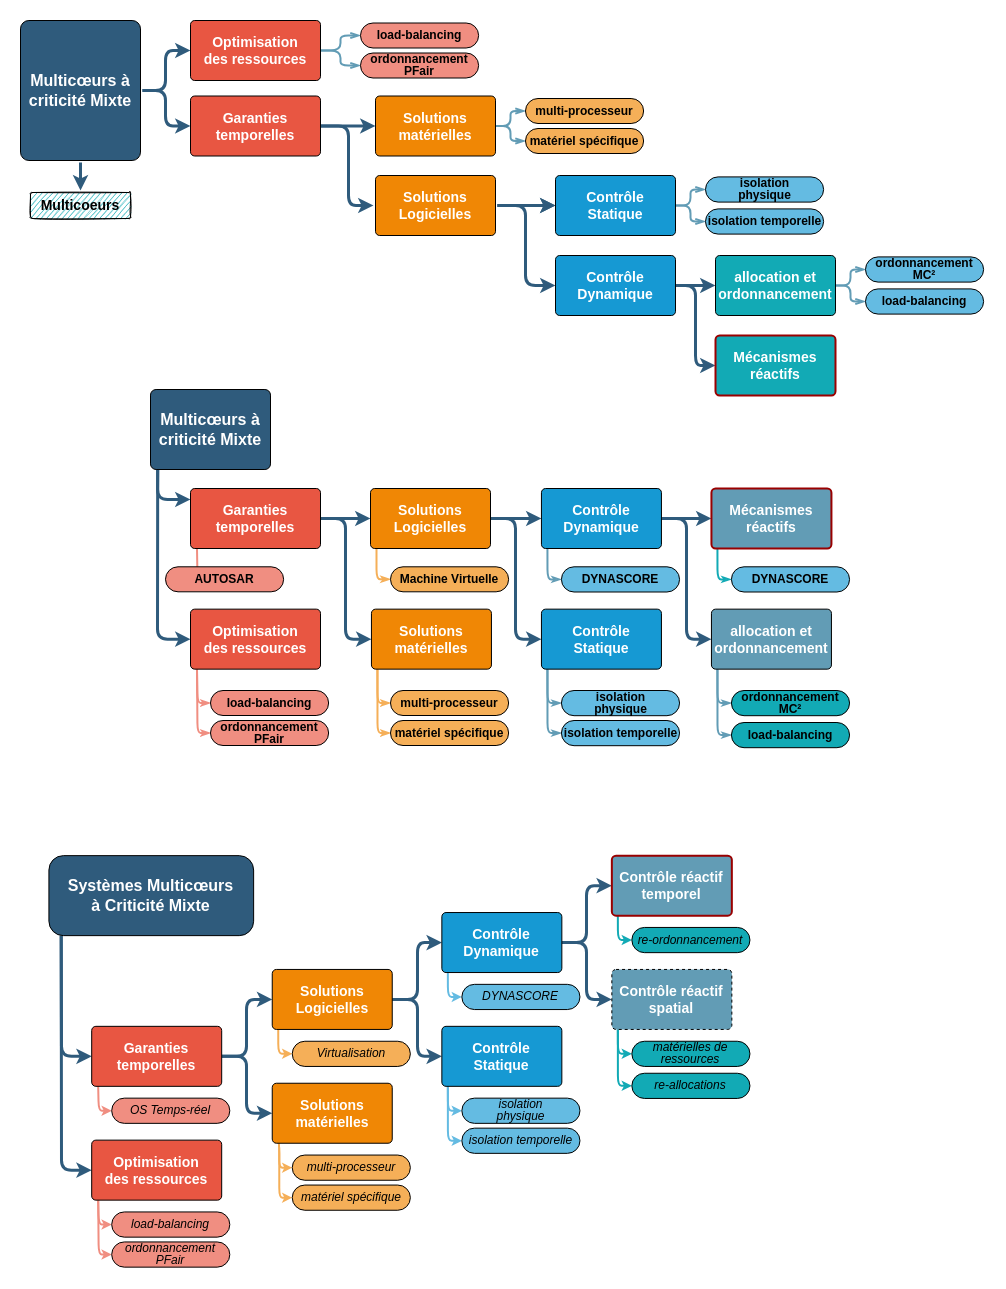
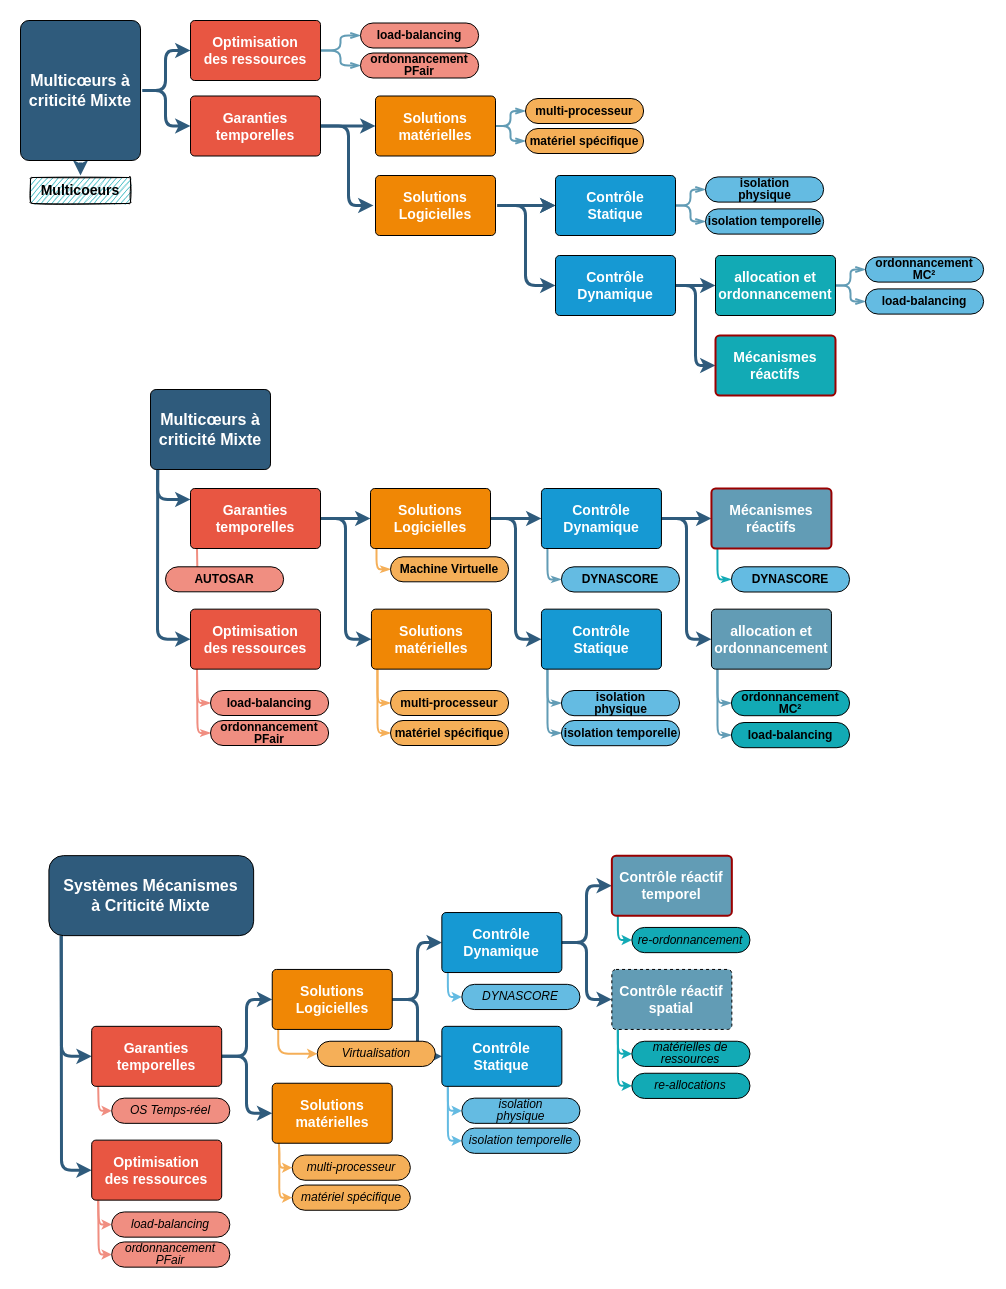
node "Multicoeurs": moved (81, 206) -> (81, 191)
node "Machine Virtuelle": moved (450, 579) -> (450, 569)
node "Systèmes Multicœurs à Criticité Mixte": label "Systèmes Multicœurs à Criticité Mixte" -> "Systèmes Mécanismes à Criticité Mixte"
node "Virtualisation": moved (351, 1054) -> (376, 1054)
